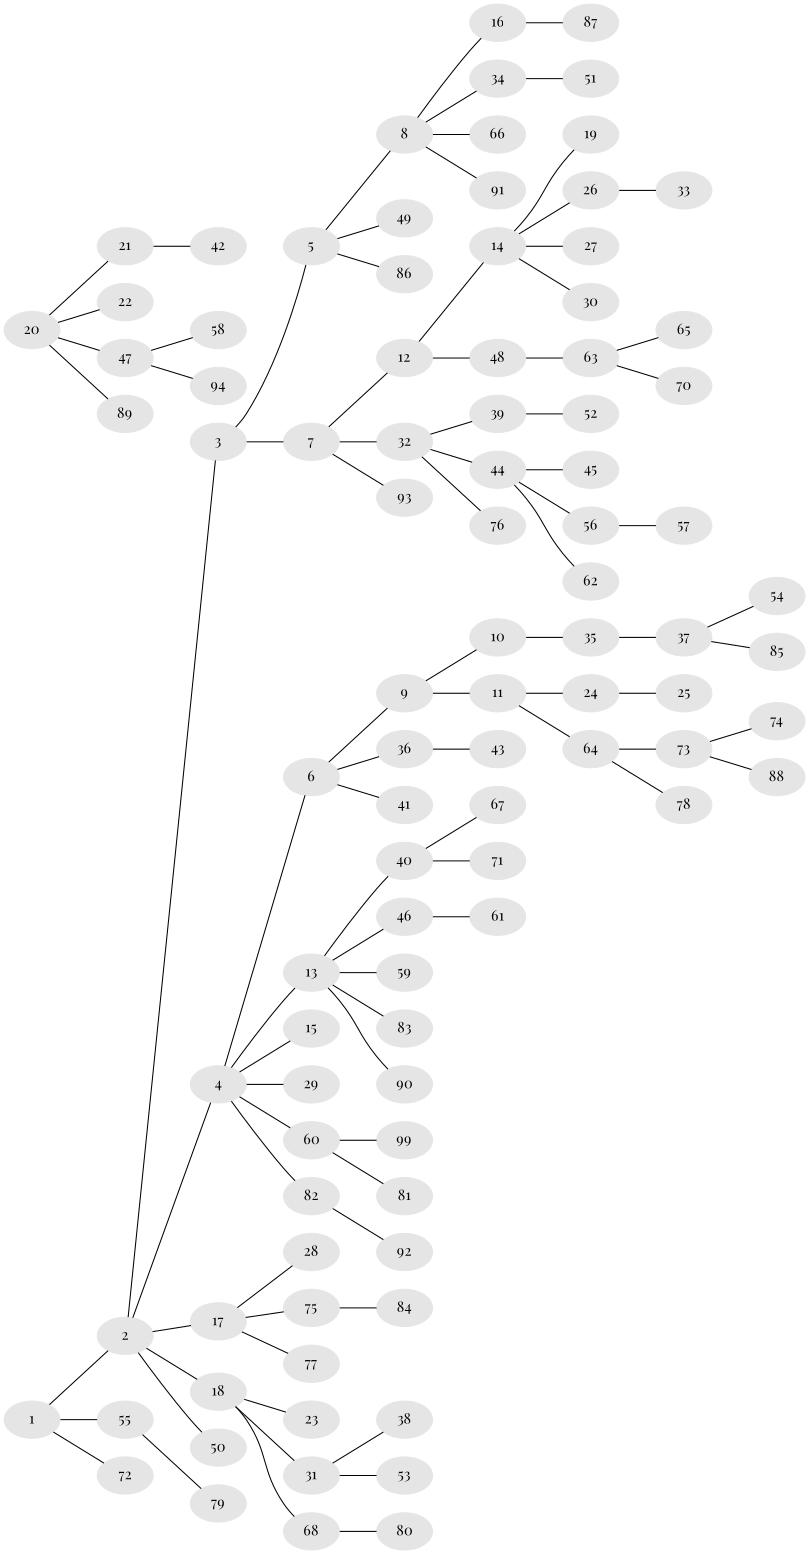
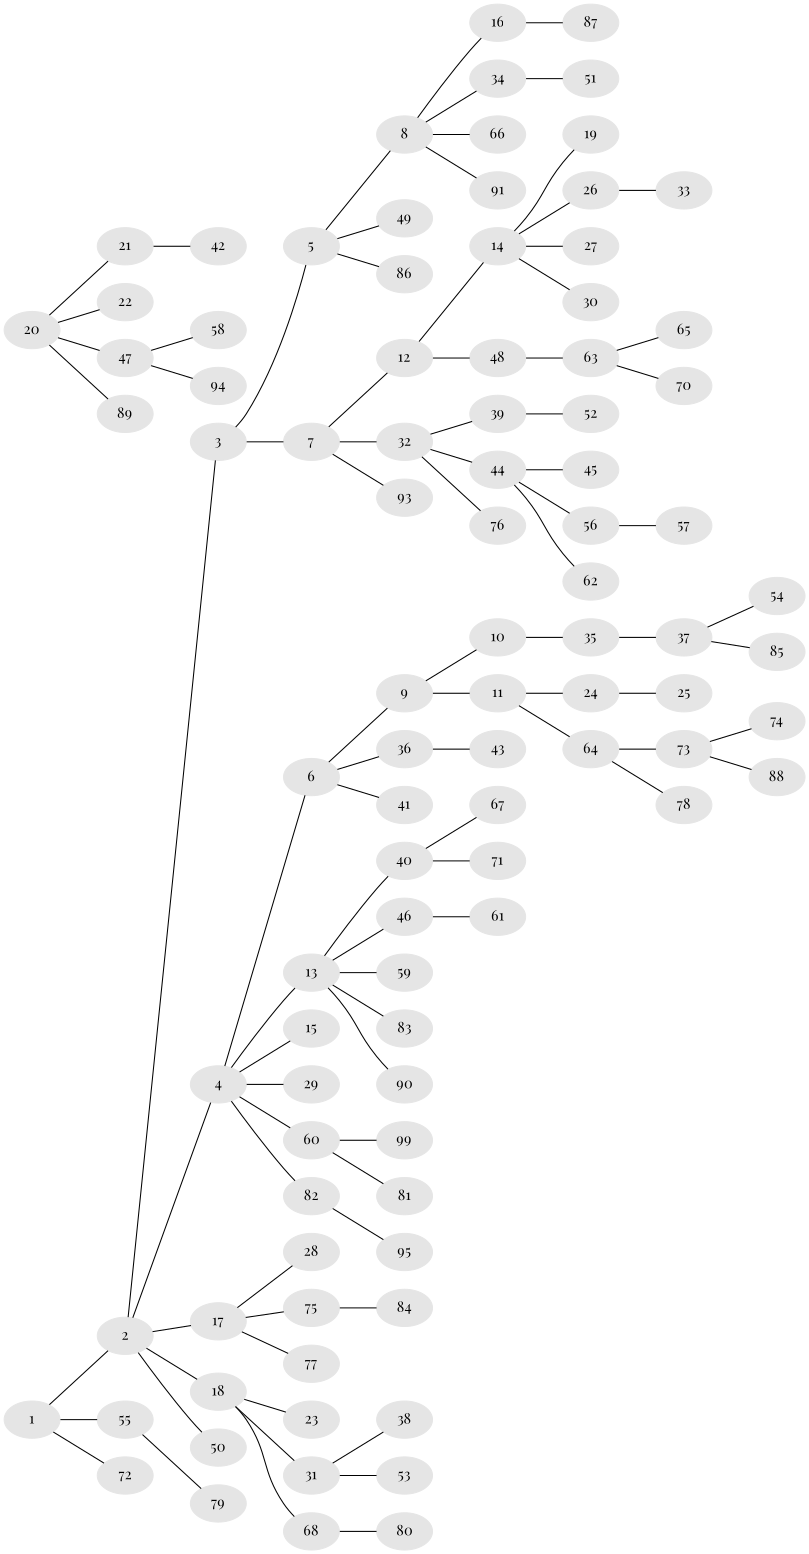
node "92": label "92" -> "95"
